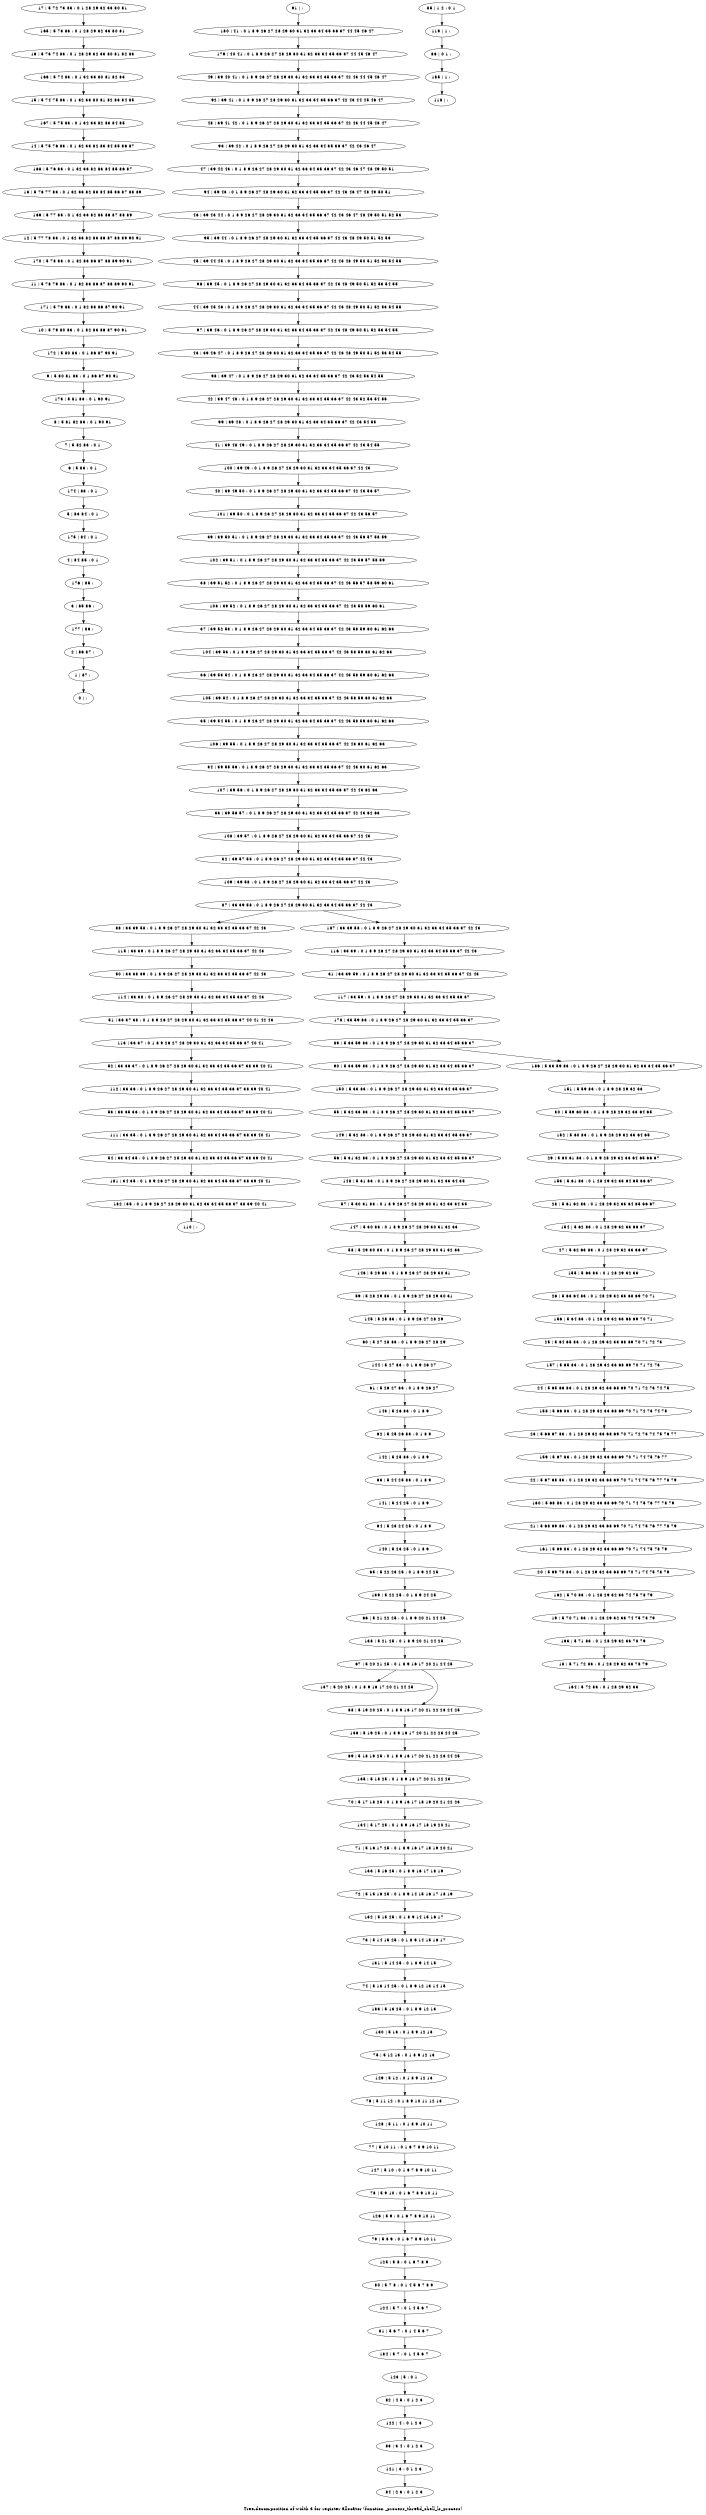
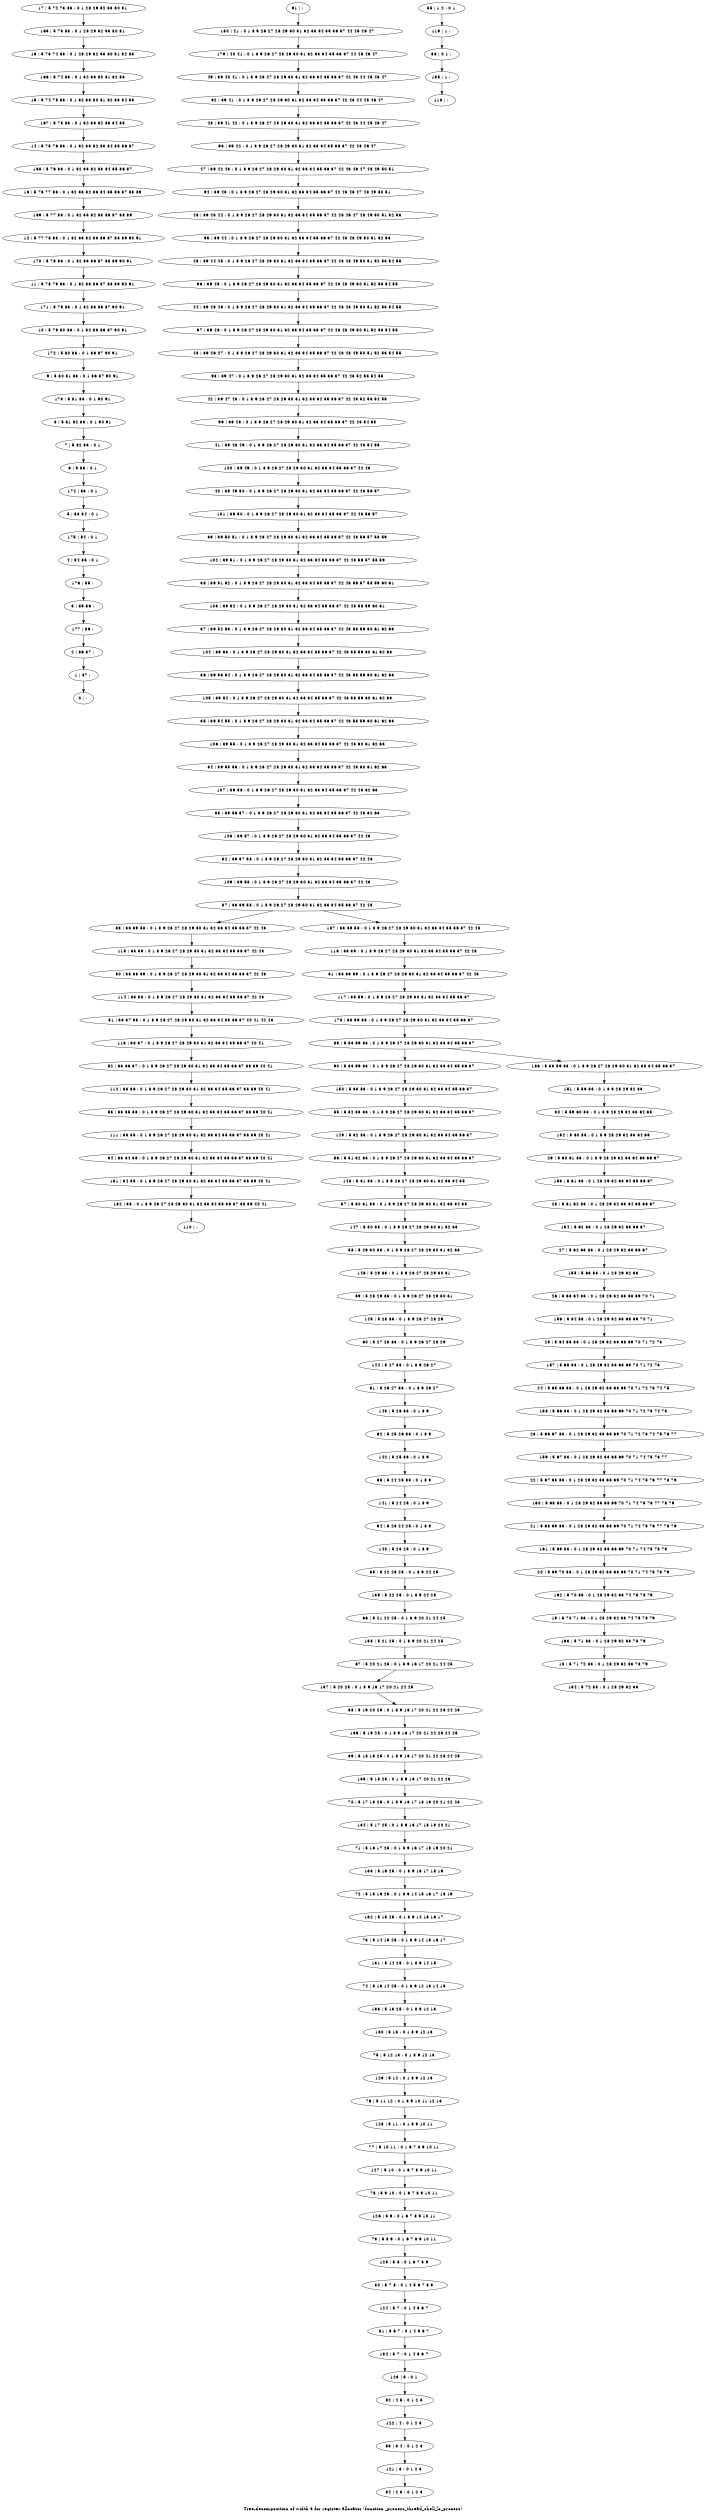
edge "67 | 5 20 21 25 : 0 1 8 9 16 17 20 21 24 25" -> "68 | 5 19 20 25 : 0 1 8 9 16 17 20 21 22 23 24 25": now "137 | 5 20 25 : 0 1 8 9 16 17 20 21 24 25" -> "68 | 5 19 20 25 : 0 1 8 9 16 17 20 21 22 23 24 25"
edge "184 | 5 7 : 0 1 4 5 6 7" -> "123 | 5 : 0 1": added
